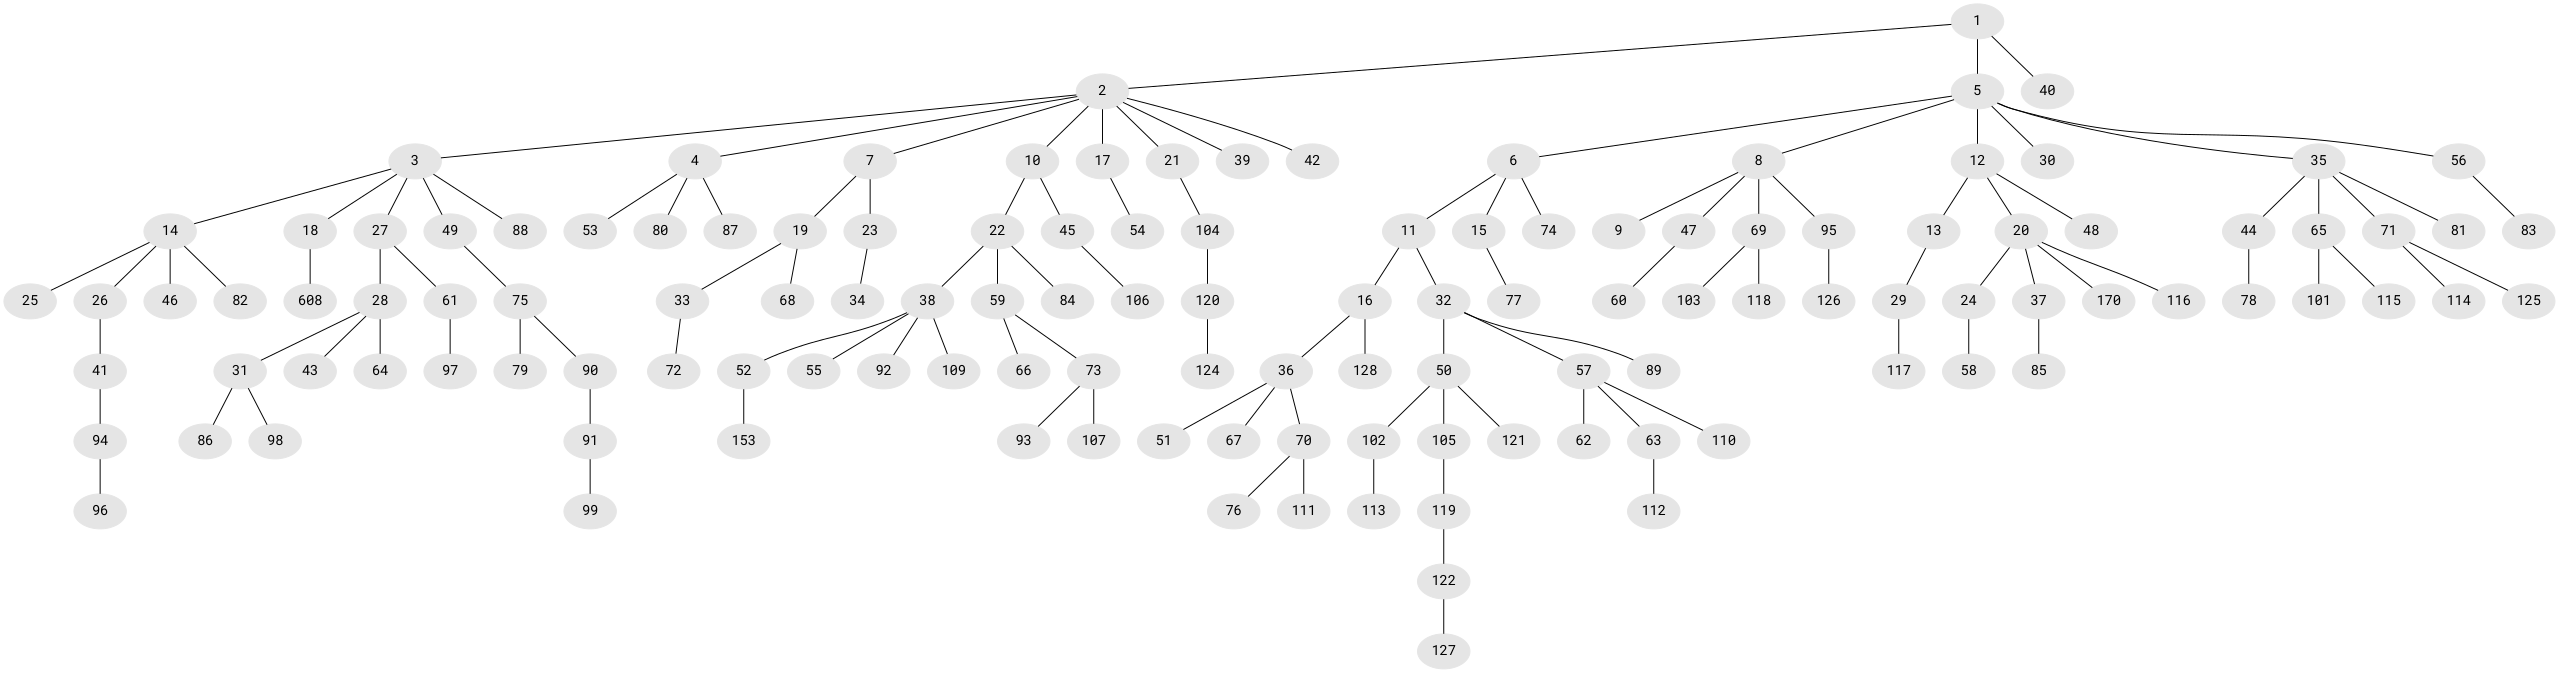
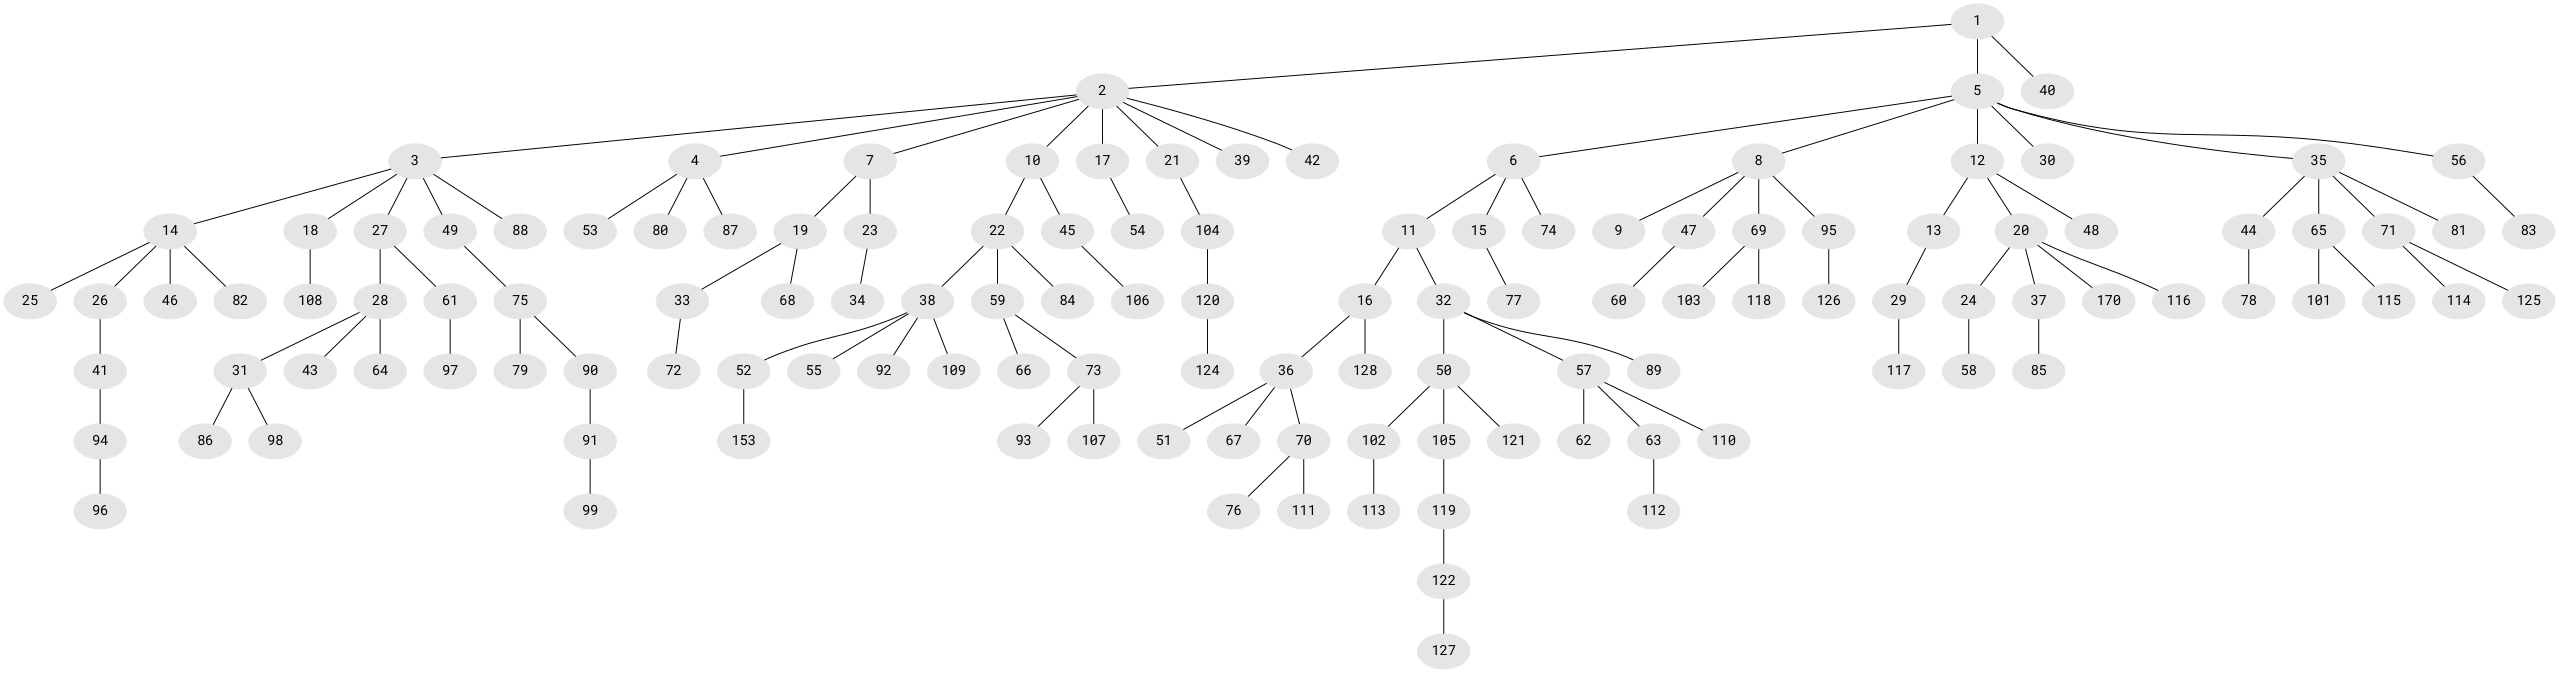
node "608": label "608" -> "108"
